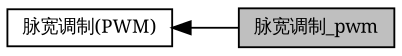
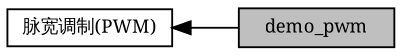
node "脉宽调制_pwm": label "脉宽调制_pwm" -> "demo_pwm"
